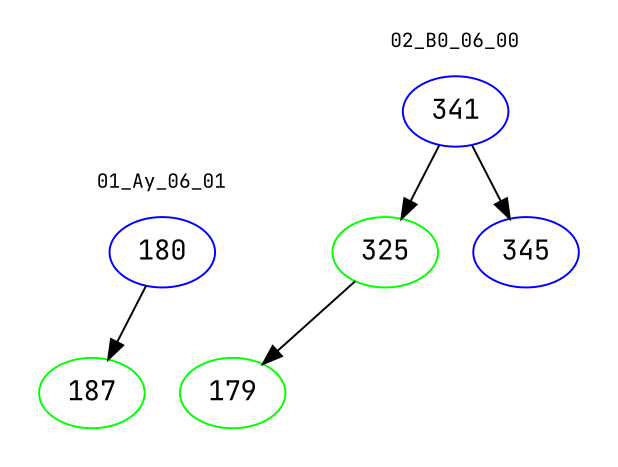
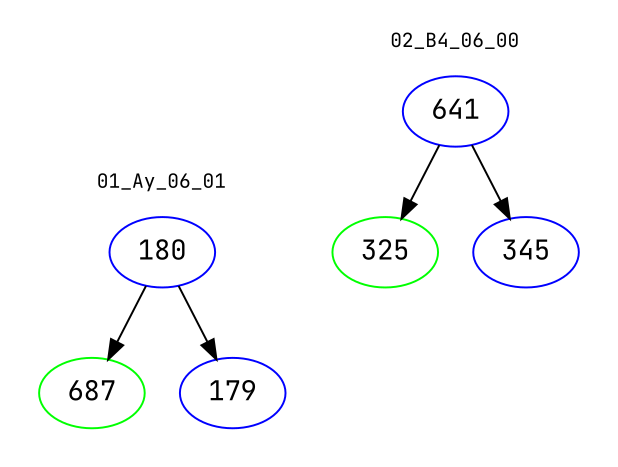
cluster "02_B0_06_00": label "02_B0_06_00" -> "02_B4_06_00"
node "341": label "341" -> "641"
edge "325" -> "179": now "180" -> "179"
node "187": label "187" -> "687"
node "179": color green -> blue
